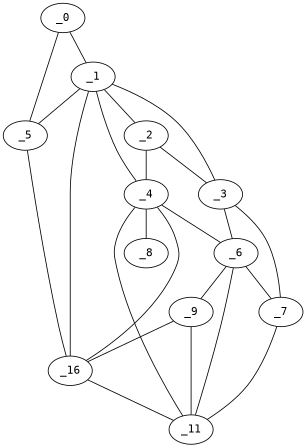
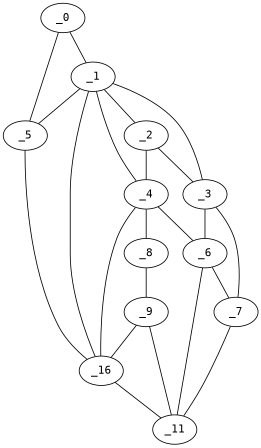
edge "_6" -- "_9": now "_8" -- "_9"
edge "_4" -- "_11": removed
